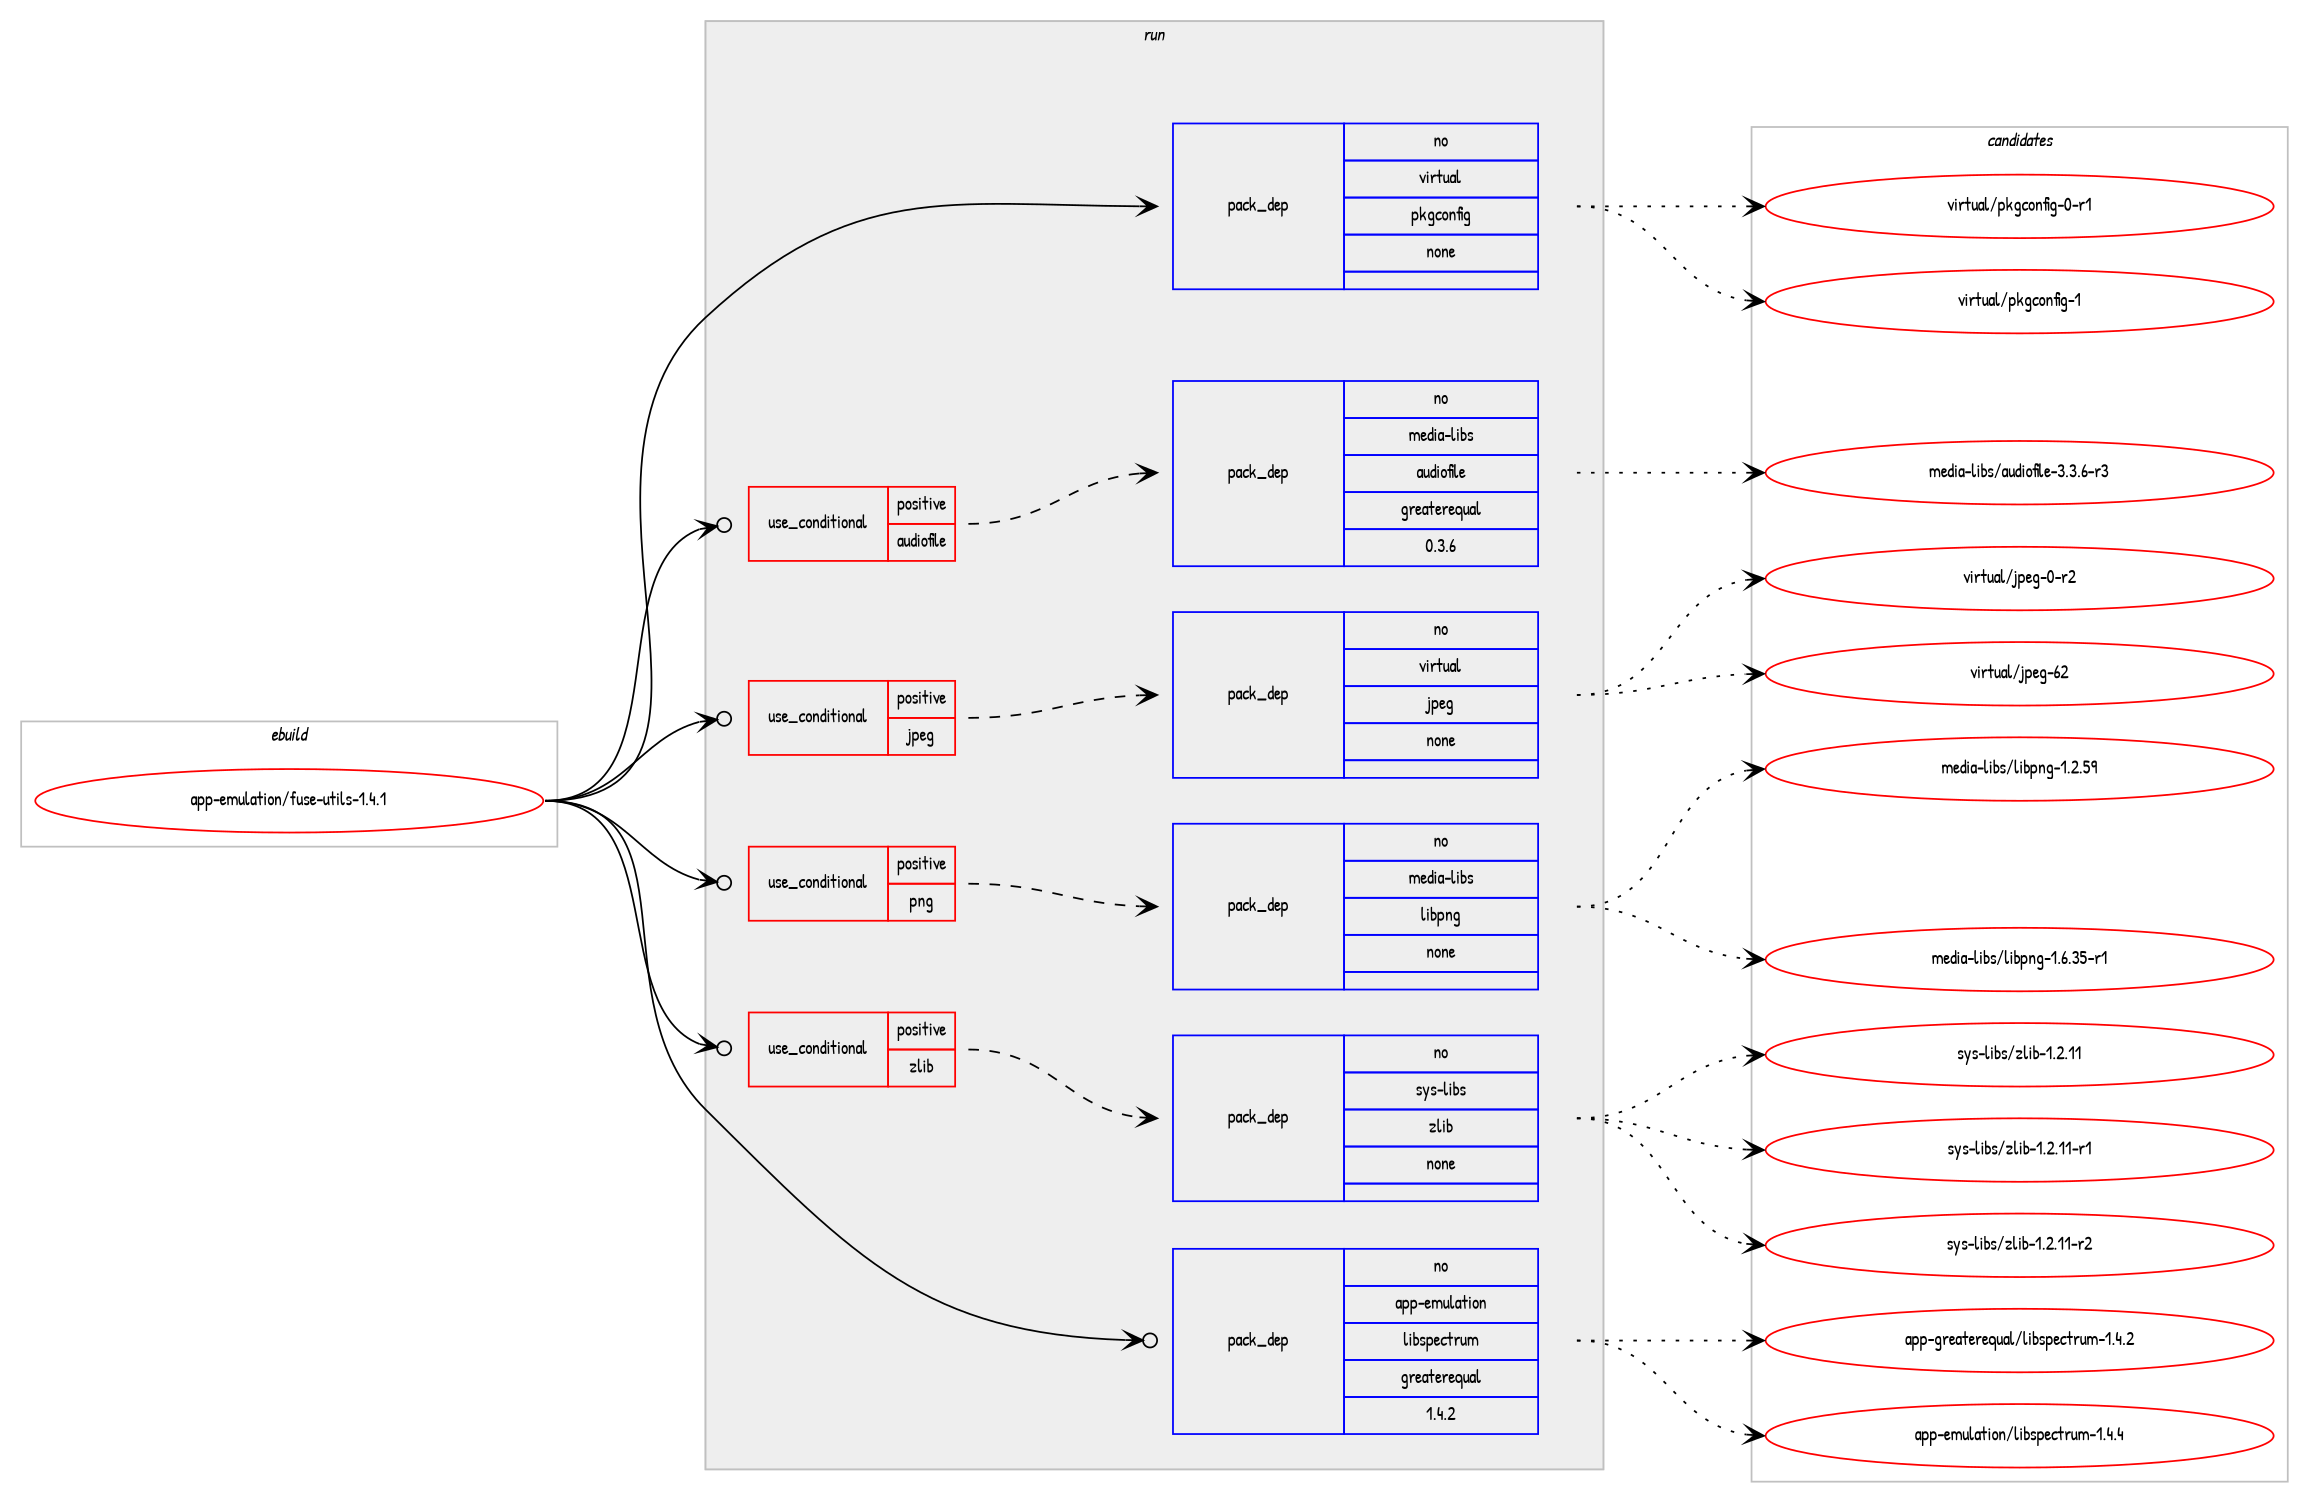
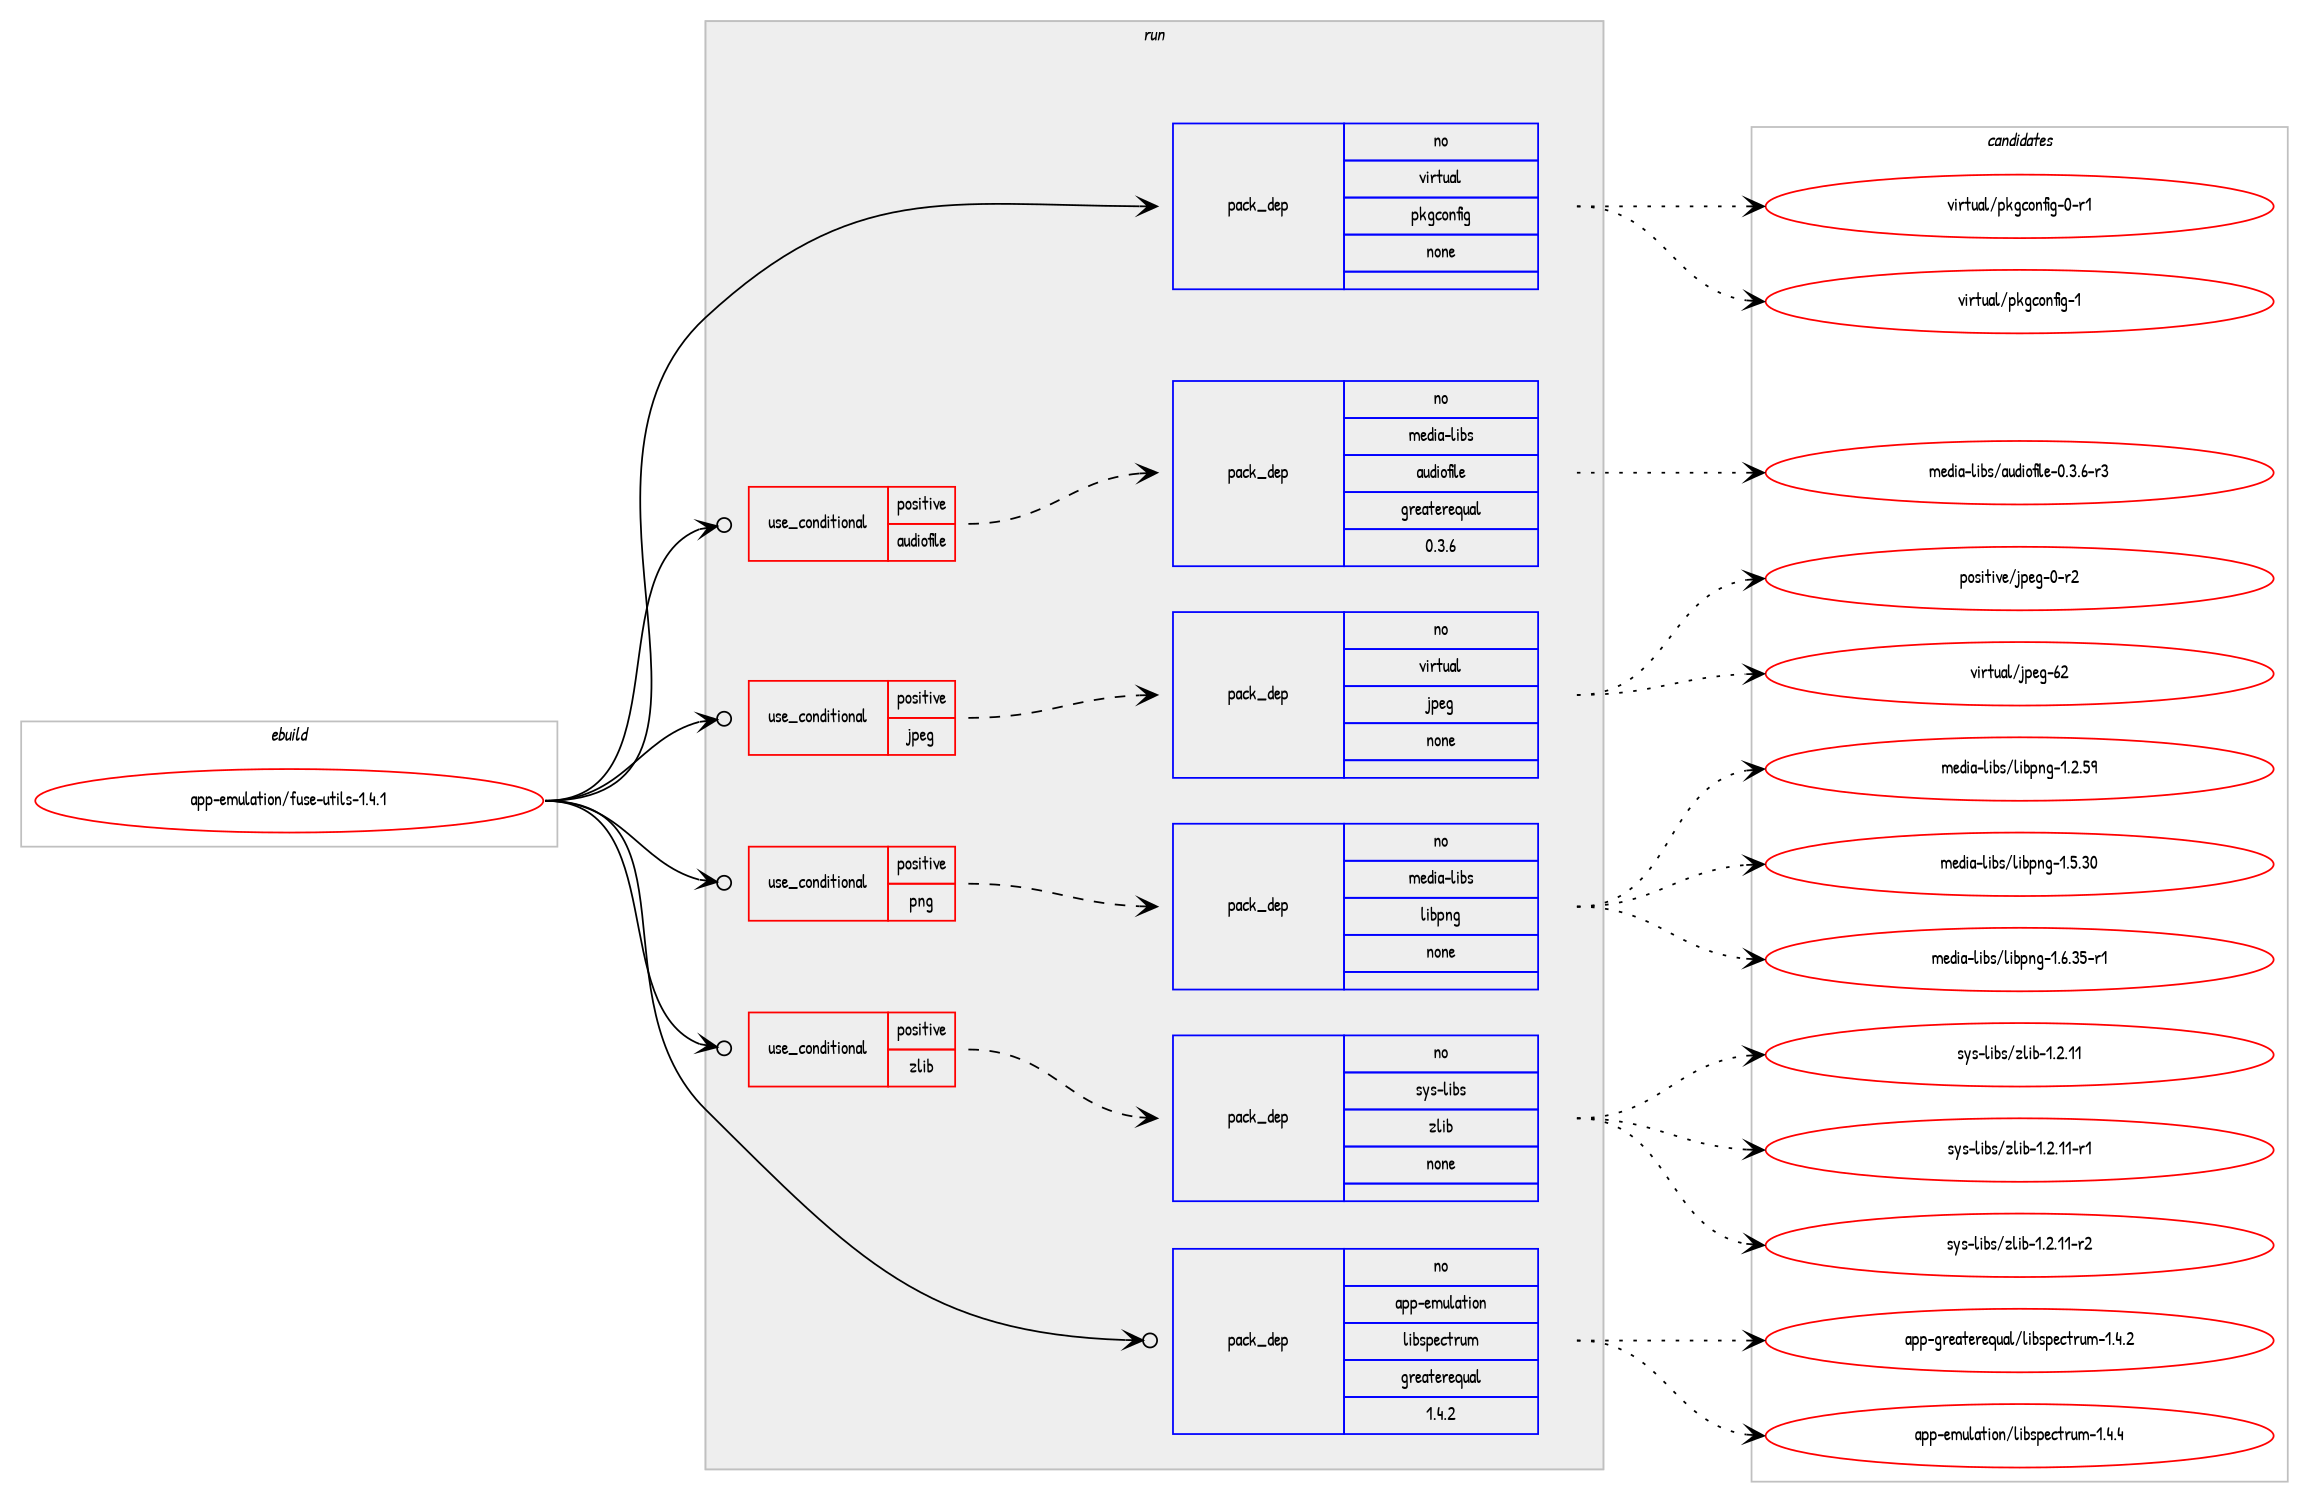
node "media-libs/audiofile-3.3.6-r3": label "media-libs/audiofile-3.3.6-r3" -> "media-libs/audiofile-0.3.6-r3"
node "virtual/jpeg-0-r2": label "virtual/jpeg-0-r2" -> "positive/jpeg-0-r2"
node "media-libs/libpng-1.5.30": added
